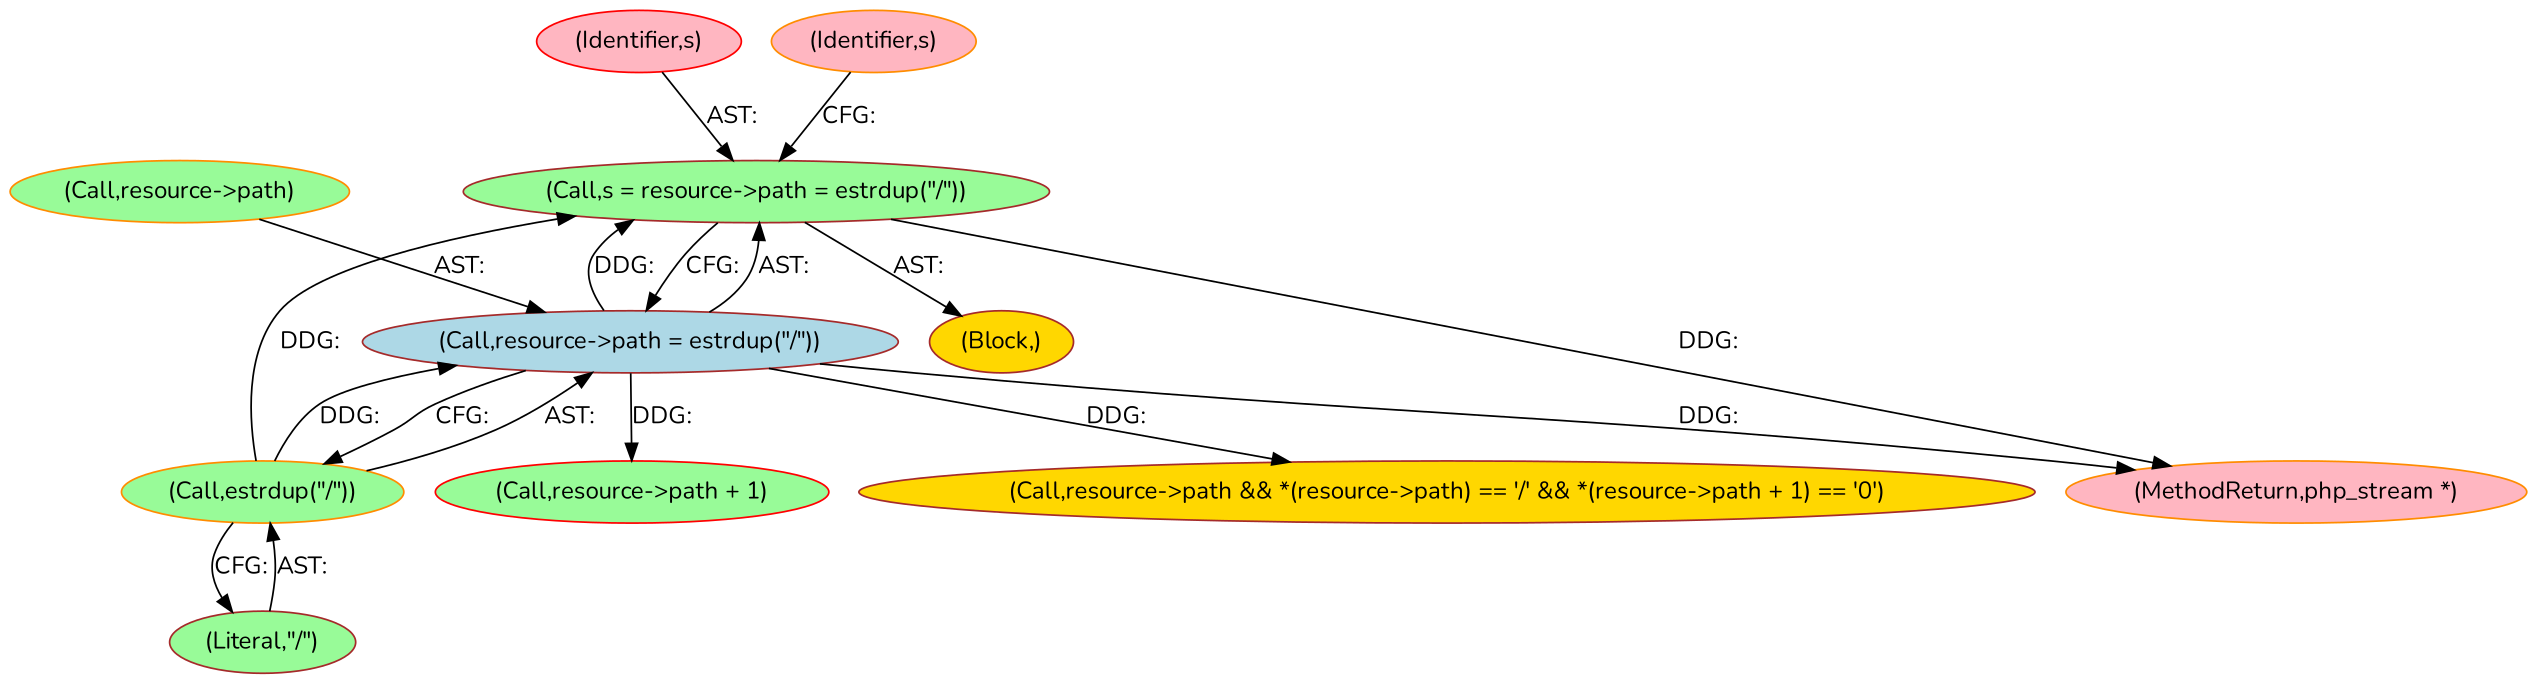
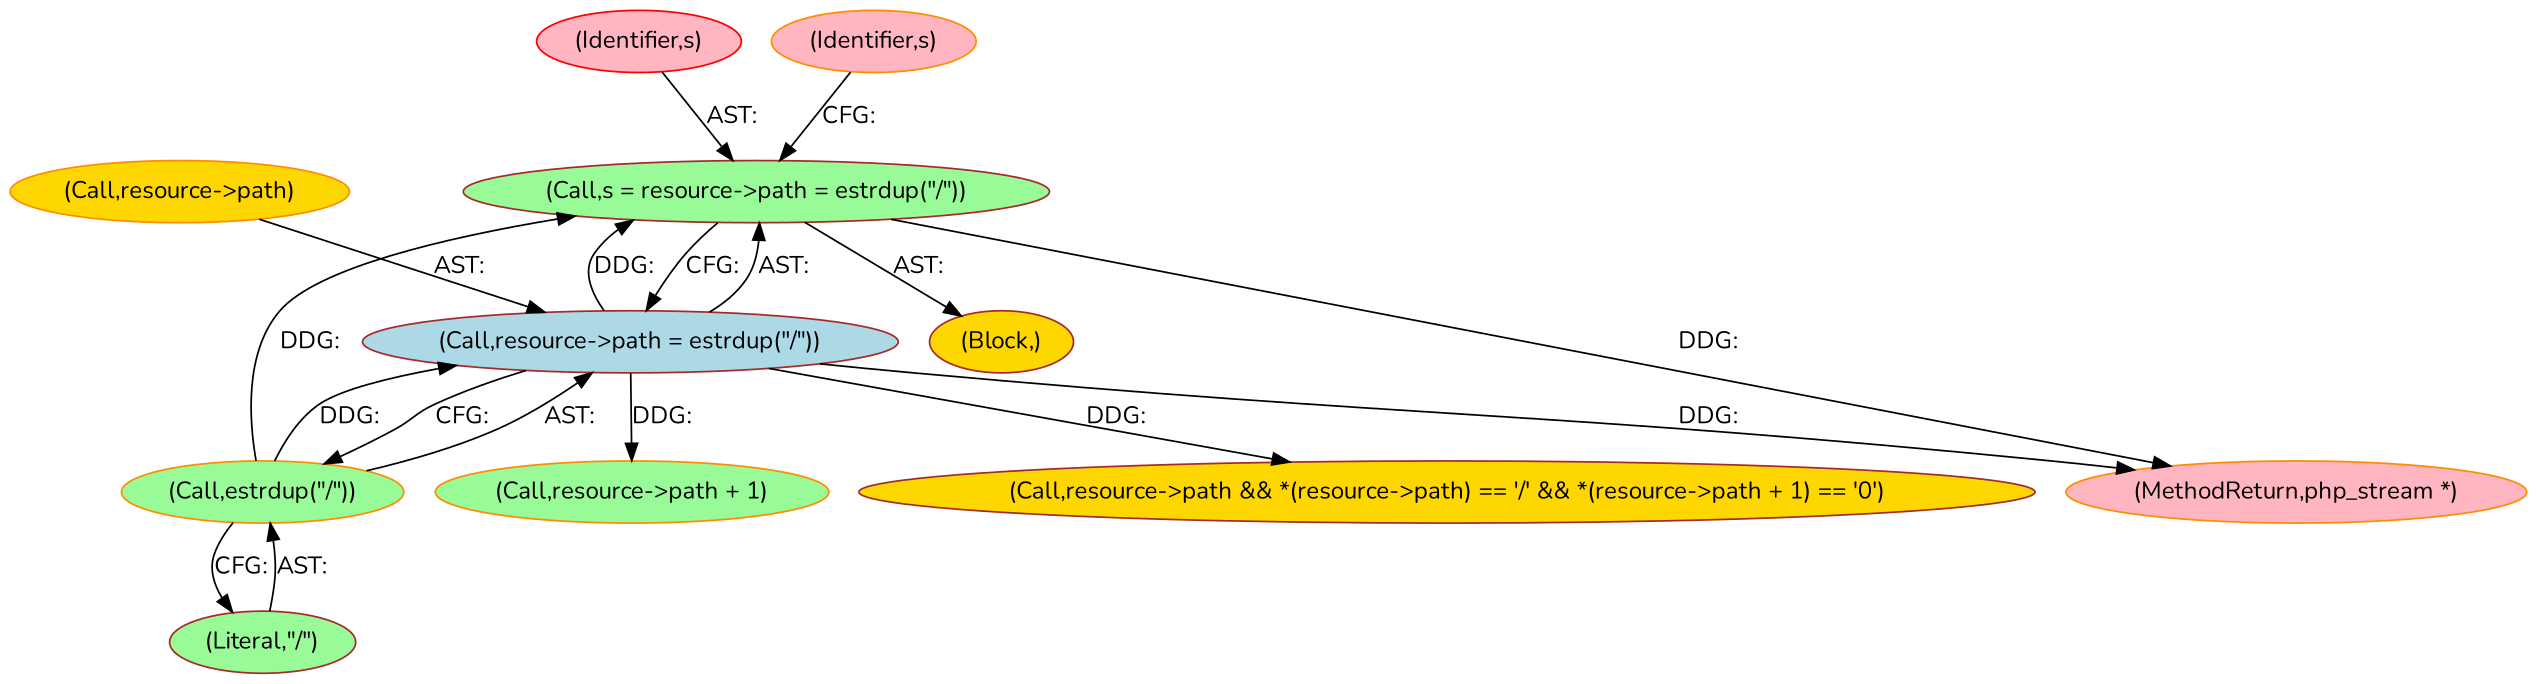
node "(Call,resource->path)": fillcolor palegreen -> gold
node "(Call,resource->path + 1)": color red -> darkorange
